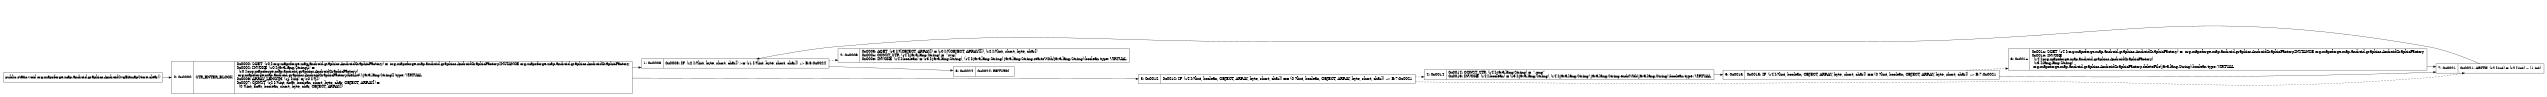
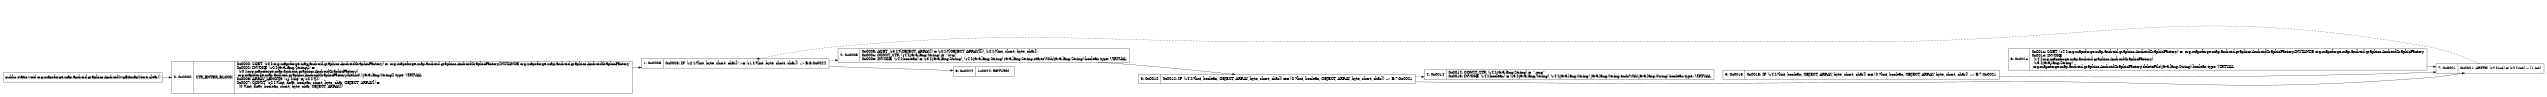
edge "7: 0x0021" -> "1: 0x0008": style solid -> dashed
node "6: 0x001c": text "(r3 I:lang.lang.String)" -> "(r3 I:java.lang.String)"
edge "5: 0x001a" -> "6: 0x001c": removed
node "8: 0x0024": text "0x0024: RETURN" -> "1x0024: RETURN"
edge "4: 0x0014" -> "5: 0x001a": removed
edge "0: 0x0000" -> "3: 0x0012": now "2: 0x000a" -> "3: 0x0012"
edge "3: 0x0012" -> "7: 0x0021": style dashed -> solid
